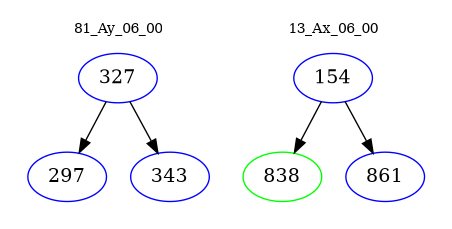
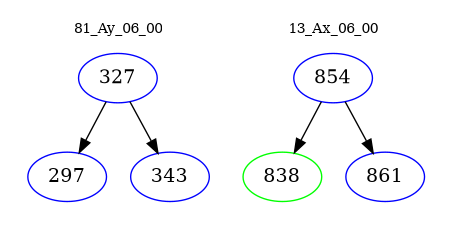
node "154": label "154" -> "854"
